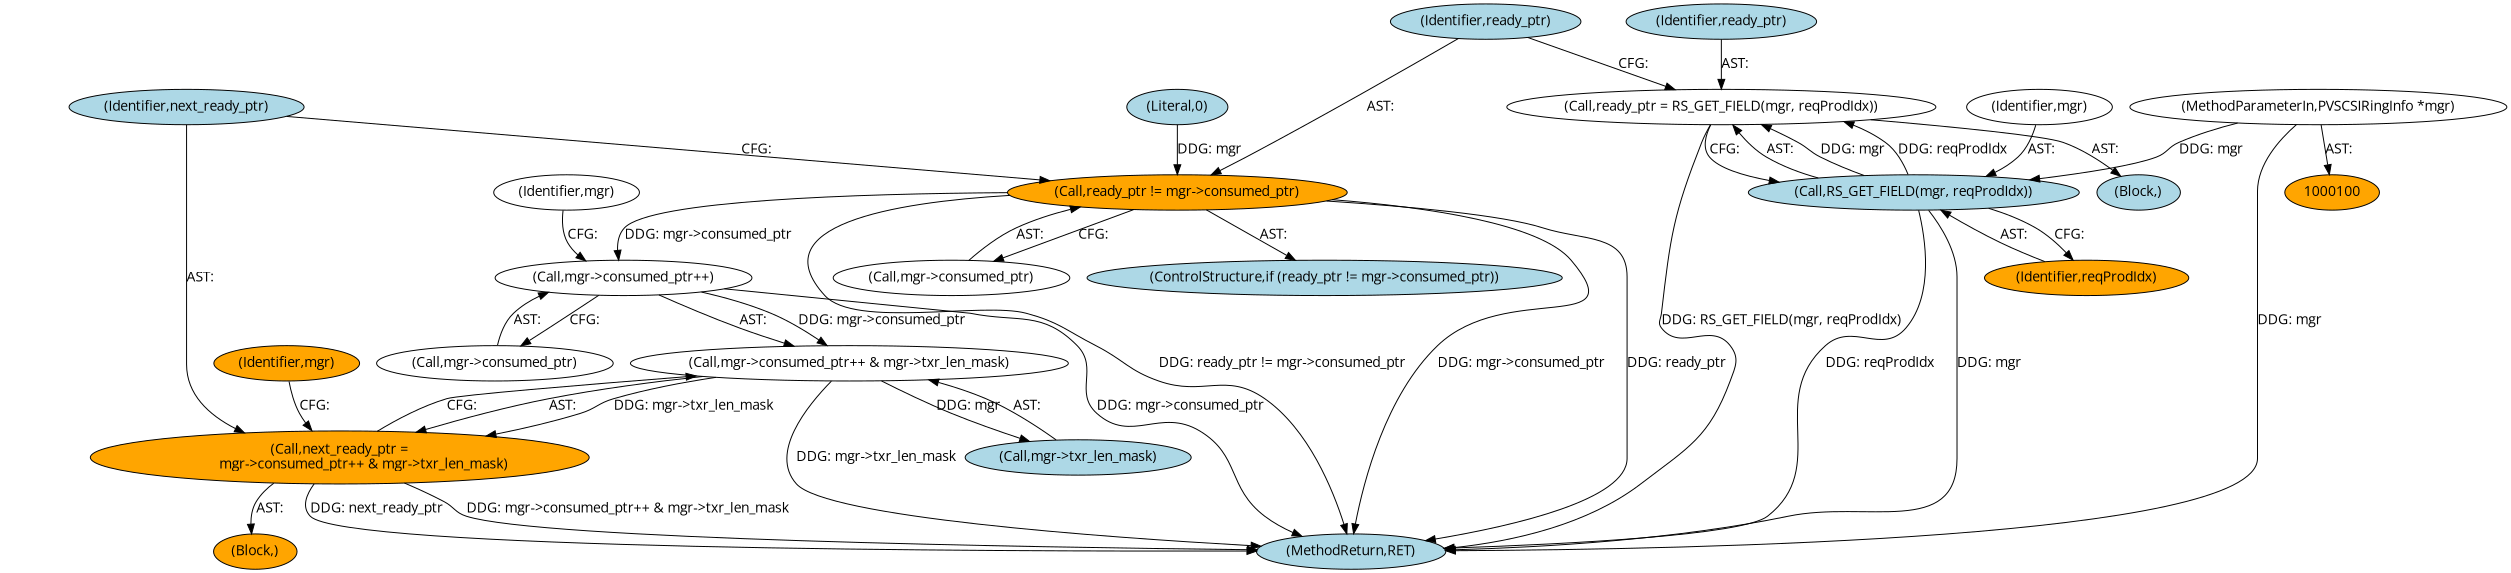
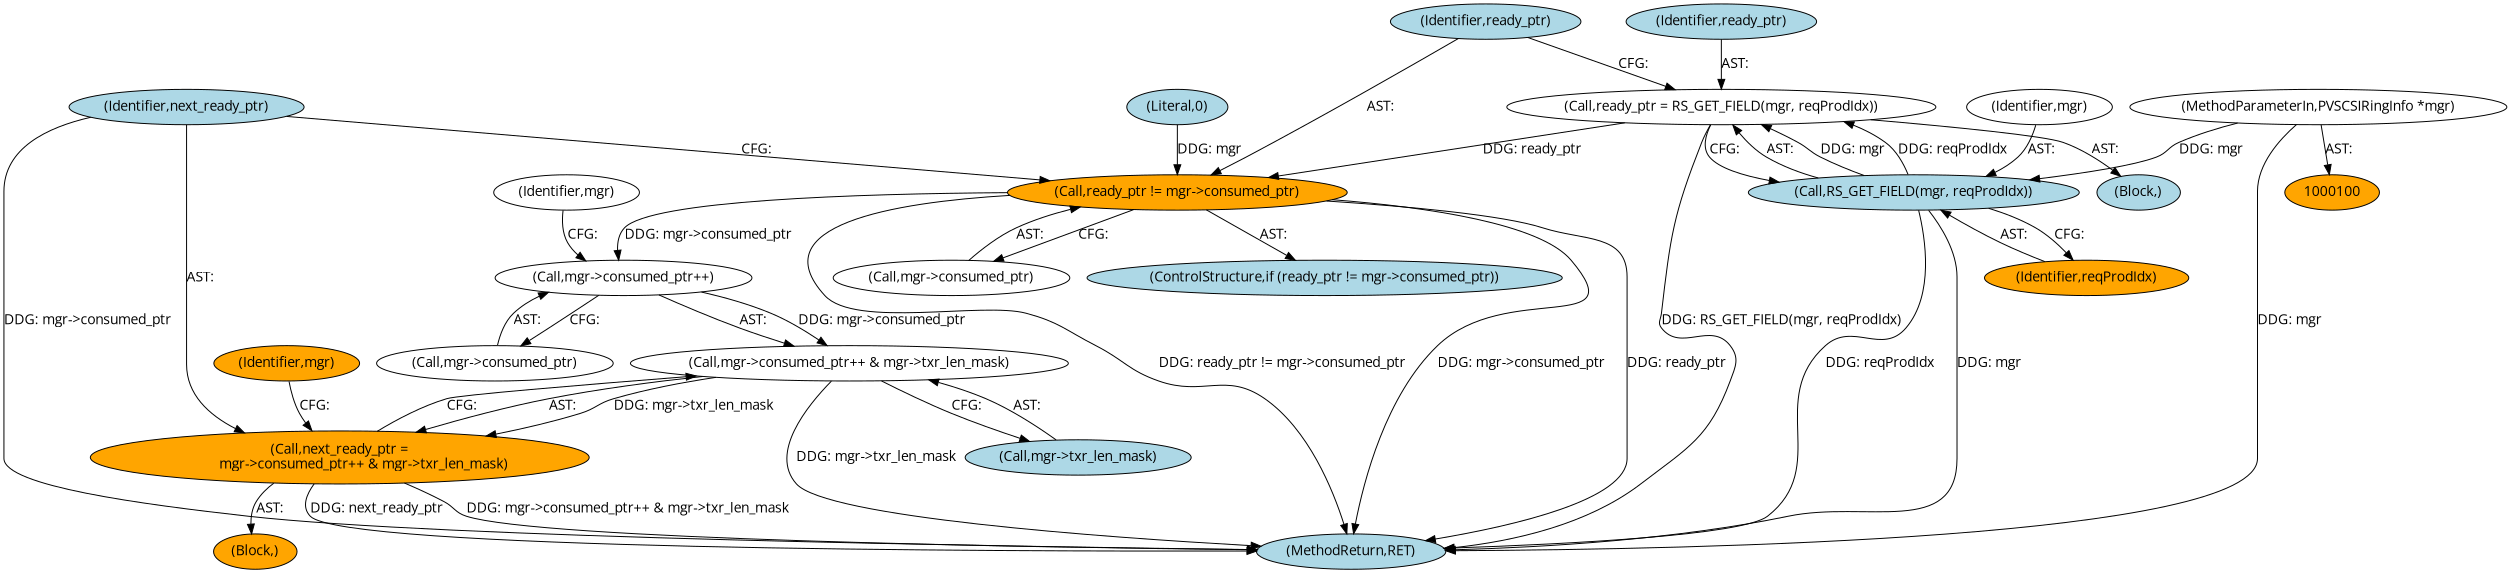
edge "(Call,ready_ptr = RS_GET_FIELD(mgr, reqProdIdx))" -> "(Call,ready_ptr != mgr->consumed_ptr)": added, label "DDG: ready_ptr"
edge "(Call,mgr->consumed_ptr++)" -> "(MethodReturn,RET)": now "(Identifier,next_ready_ptr)" -> "(MethodReturn,RET)"
edge "(Call,mgr->consumed_ptr++ & mgr->txr_len_mask)" -> "(Call,mgr->txr_len_mask)": label "DDG: mgr" -> "CFG: "
